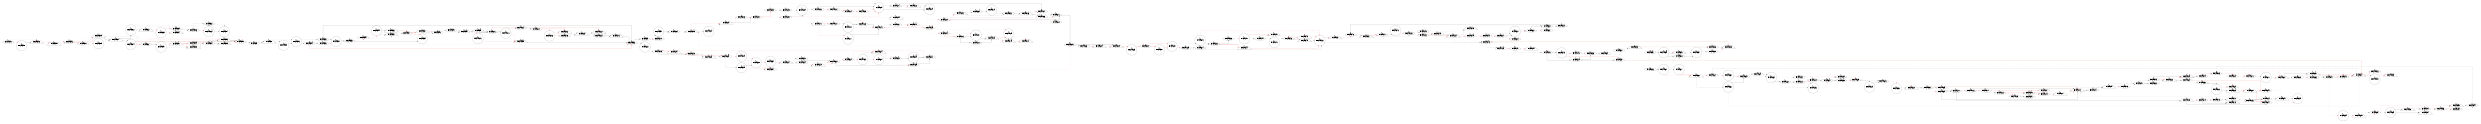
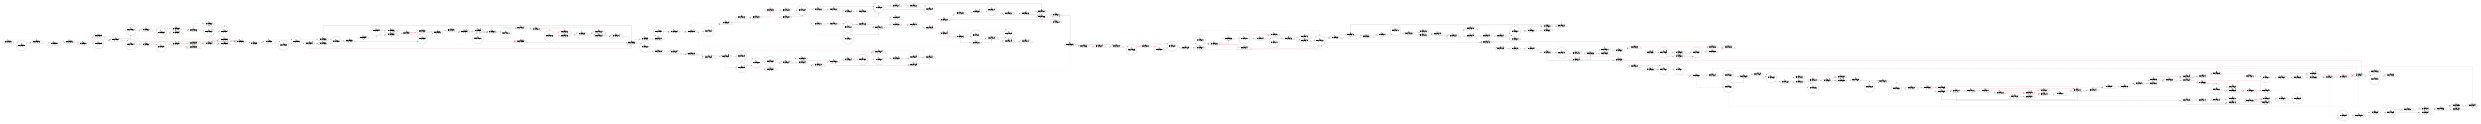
node "BB75a9f657c": added
node "BB75a9f6600": added
node "BB75a9f680b": removed
